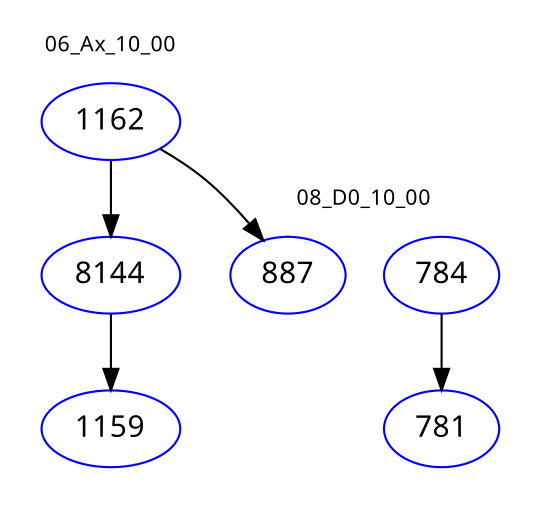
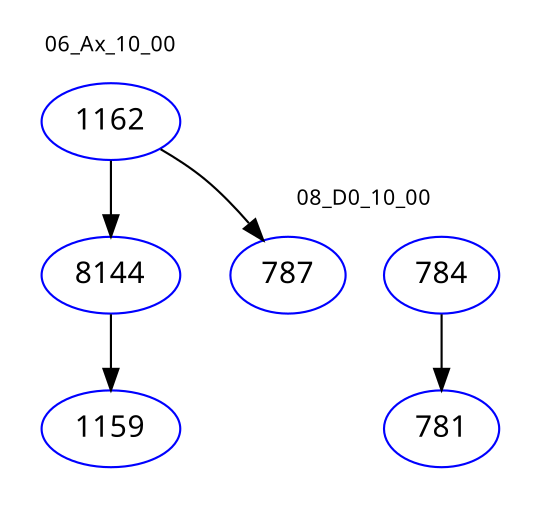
node "887": label "887" -> "787"
